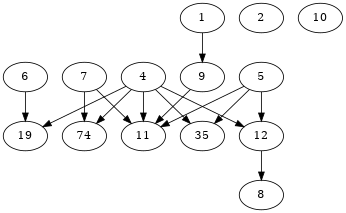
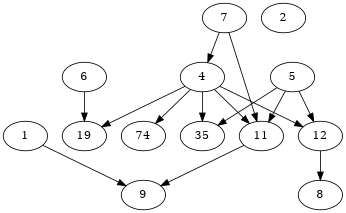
node "10": removed
edge "7" -> "74": now "7" -> "4"
edge "9" -> "11": reversed
